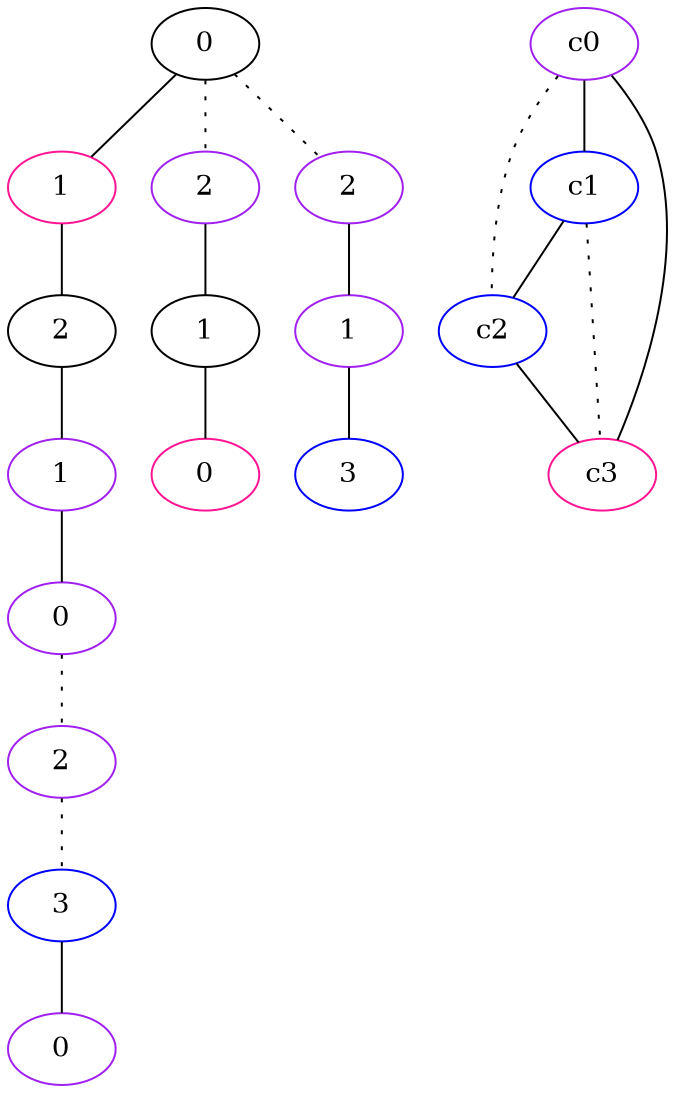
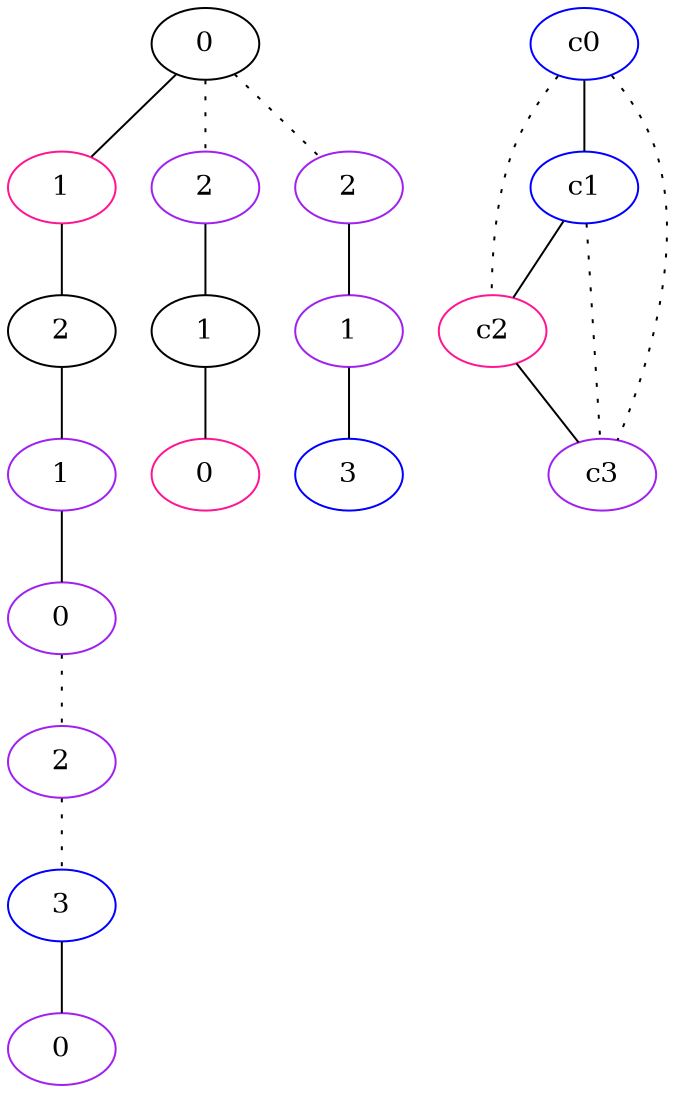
node "c0": color purple -> blue
edge "c0" -- "c3": style solid -> dotted
node "c2": color blue -> deeppink
node "c3": color deeppink -> purple
